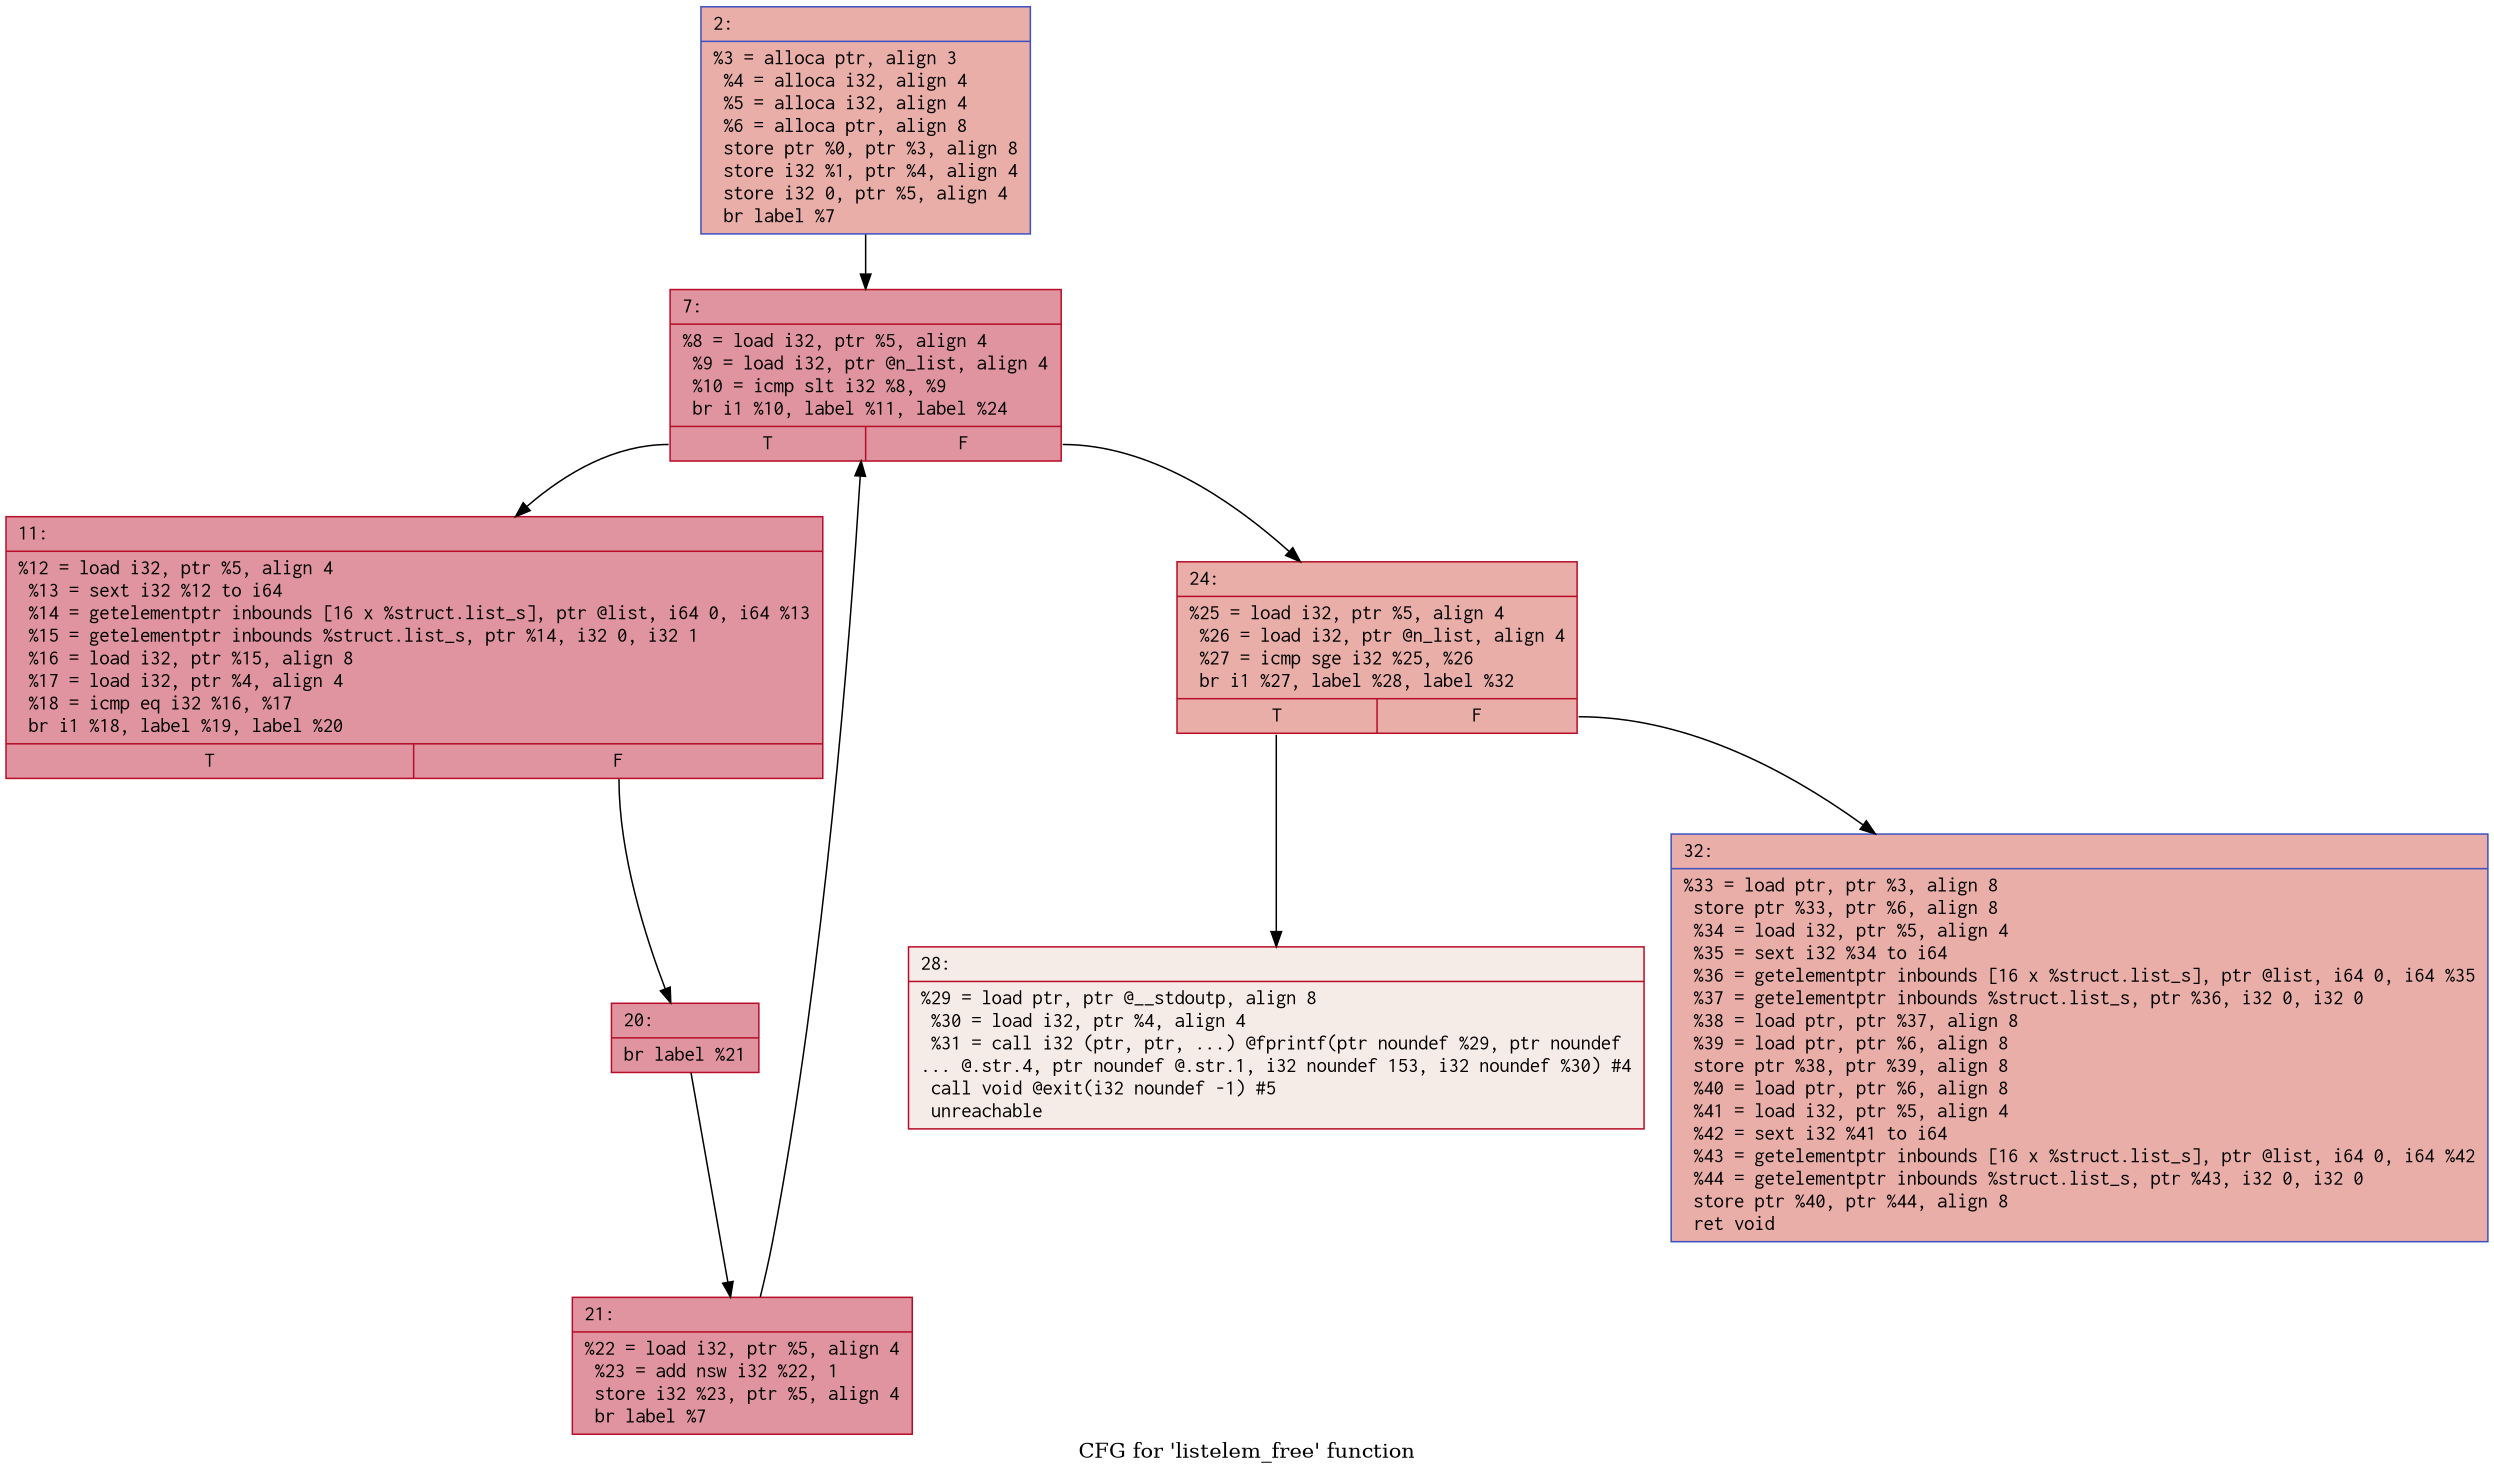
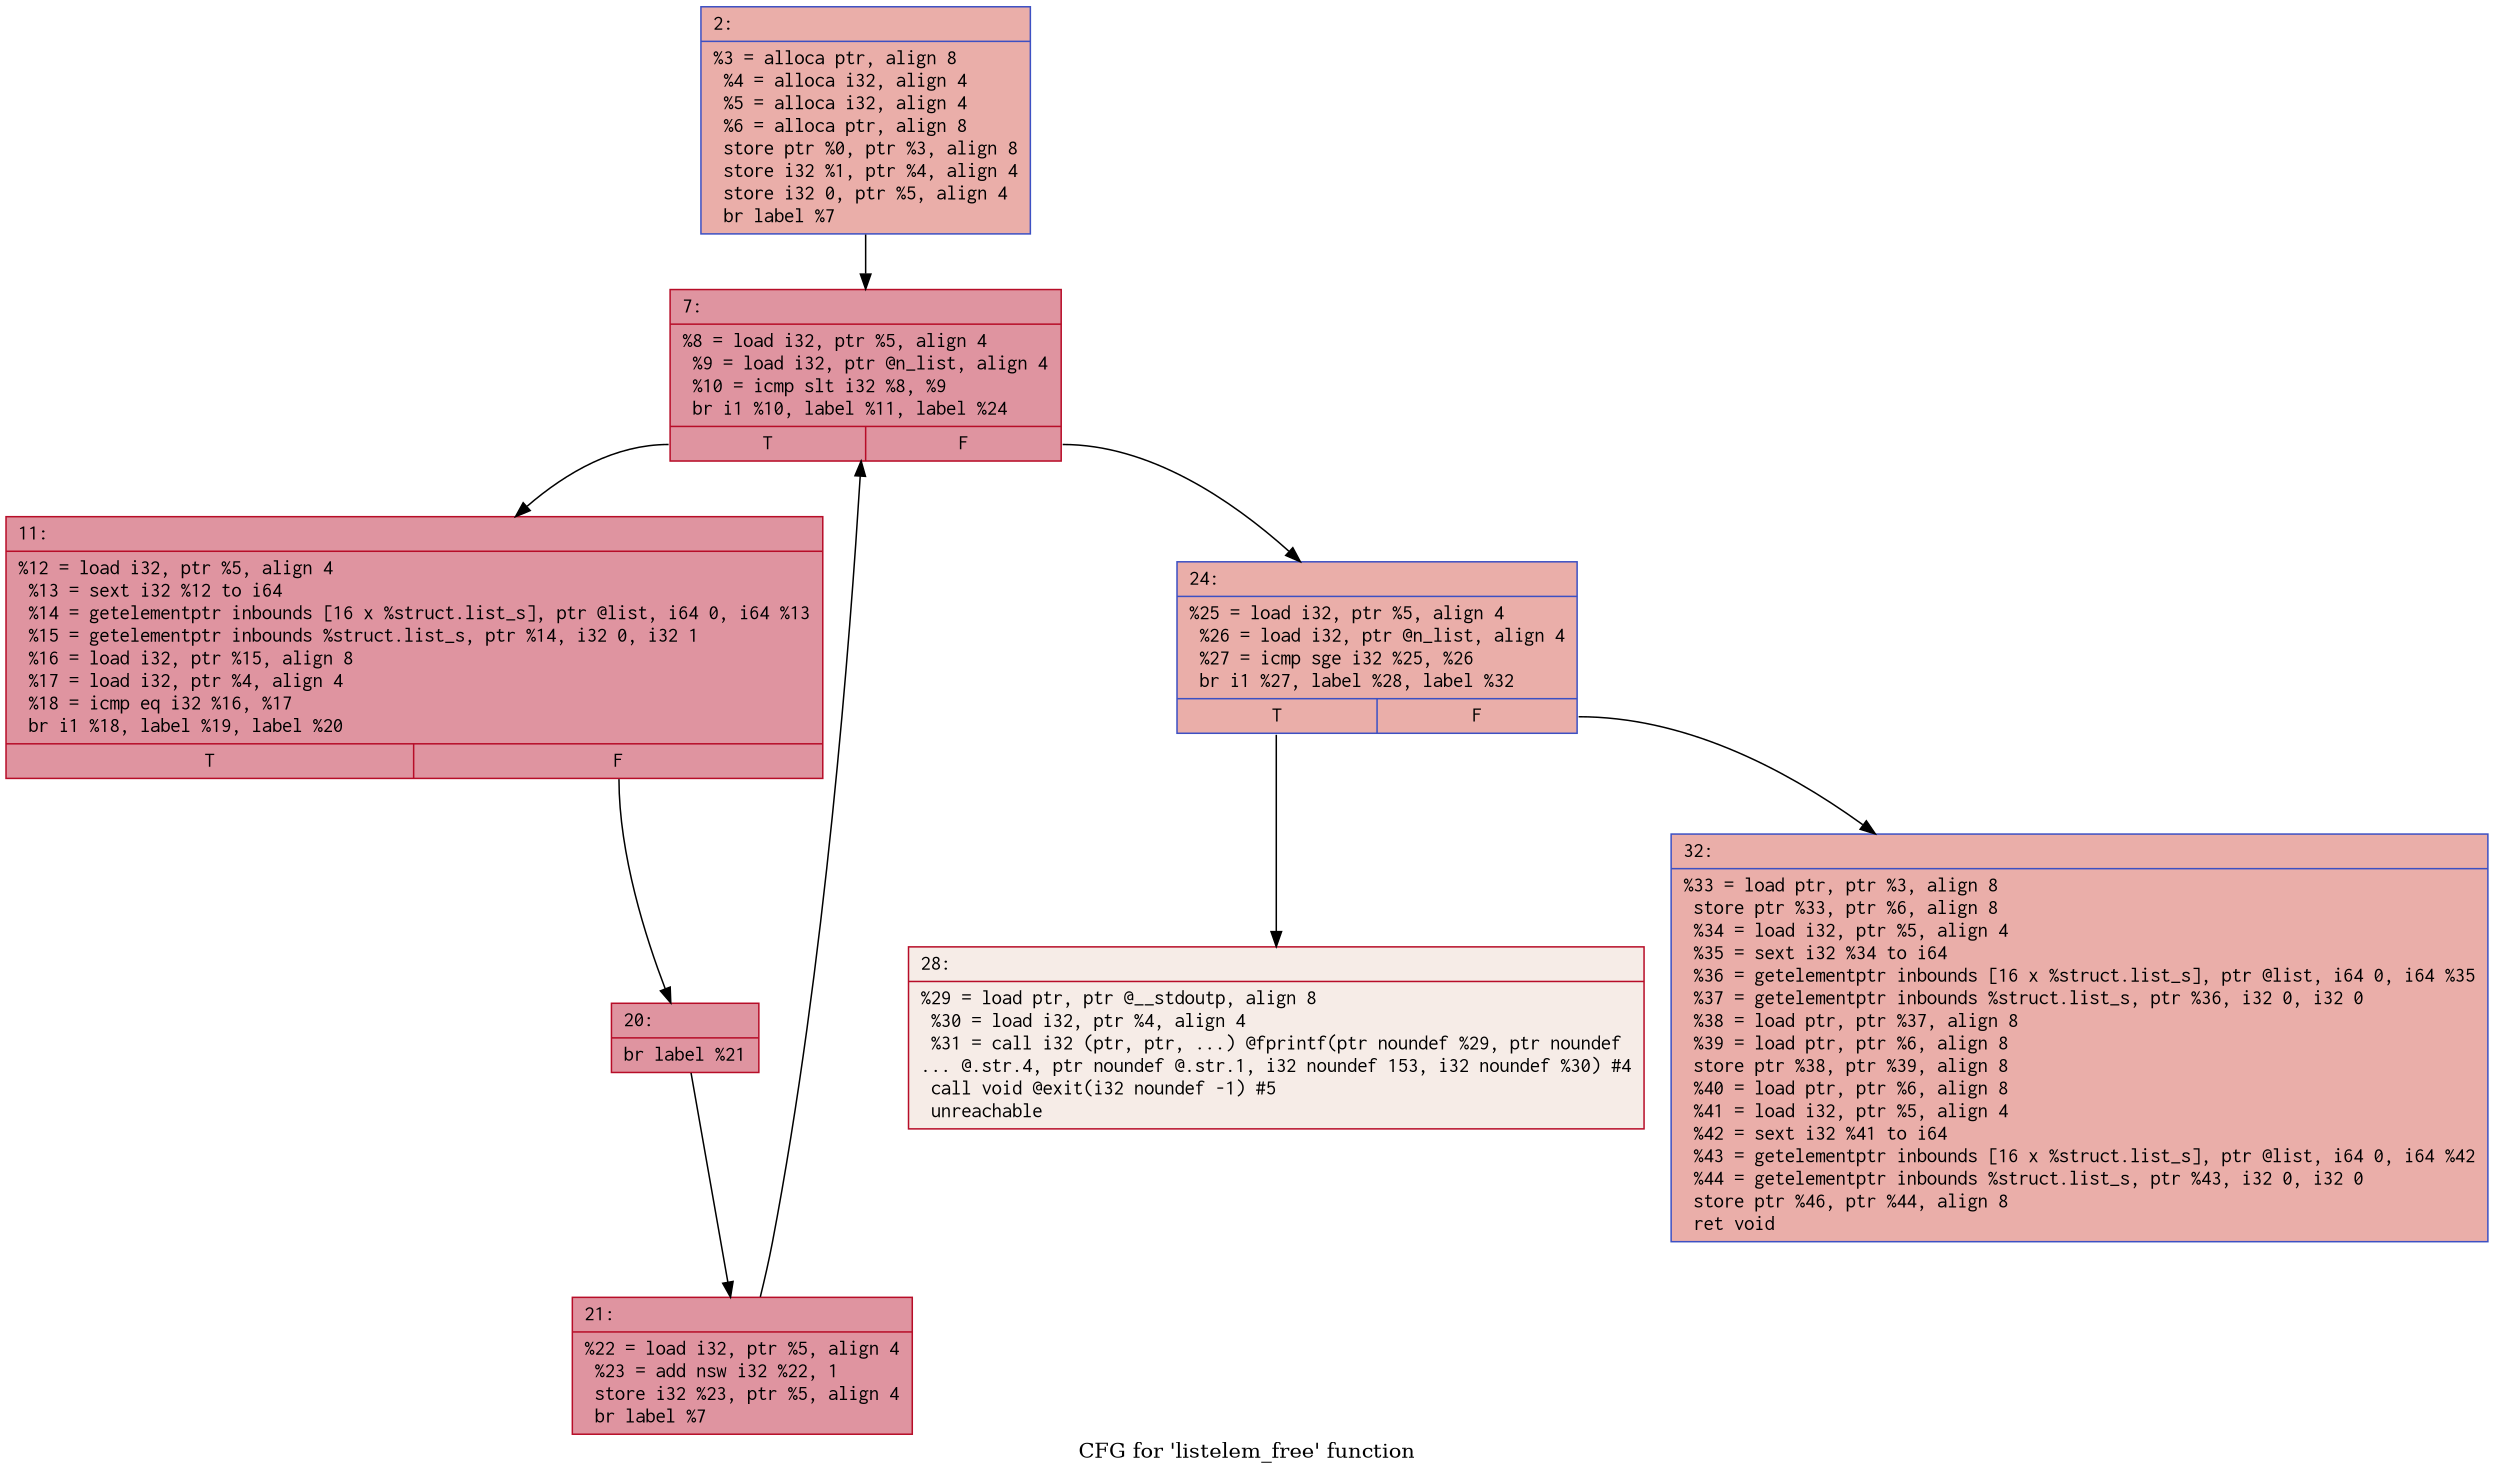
node "2:": text "%3 = alloca ptr, align 3" -> "%3 = alloca ptr, align 8"
node "24:": color #b70d28ff -> #3d50c3ff
node "32:": text "store ptr %40, ptr %44, align 8" -> "store ptr %46, ptr %44, align 8"
